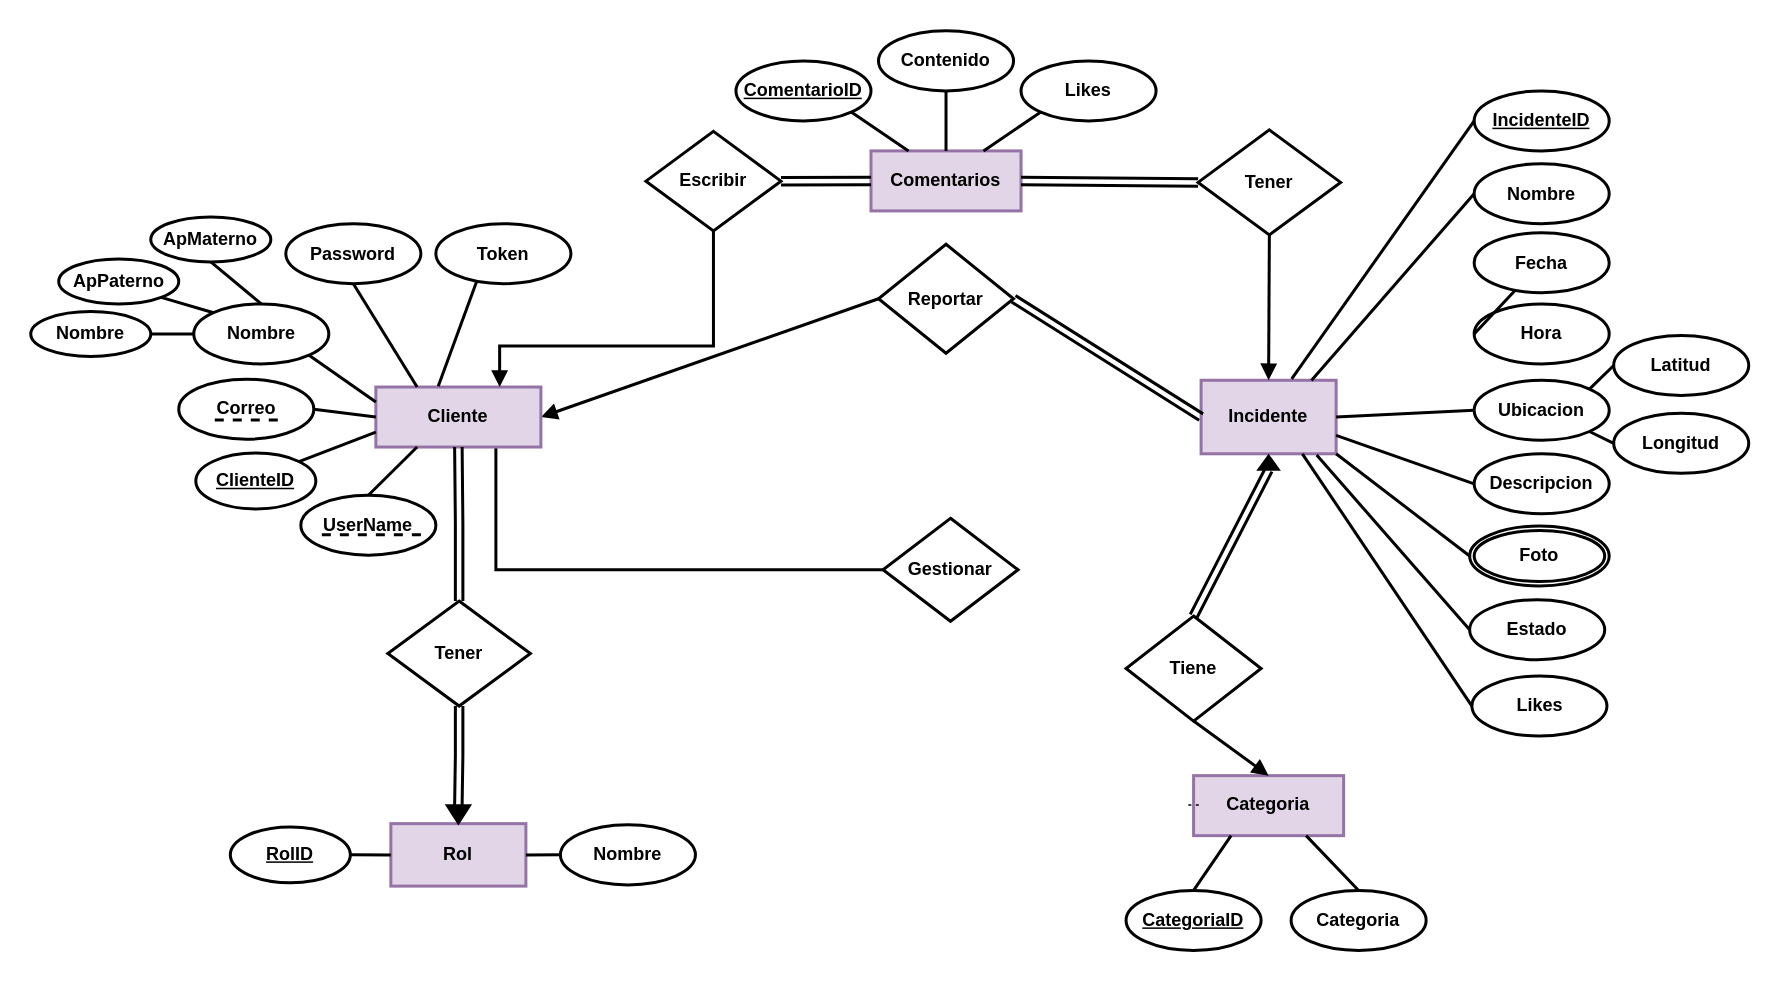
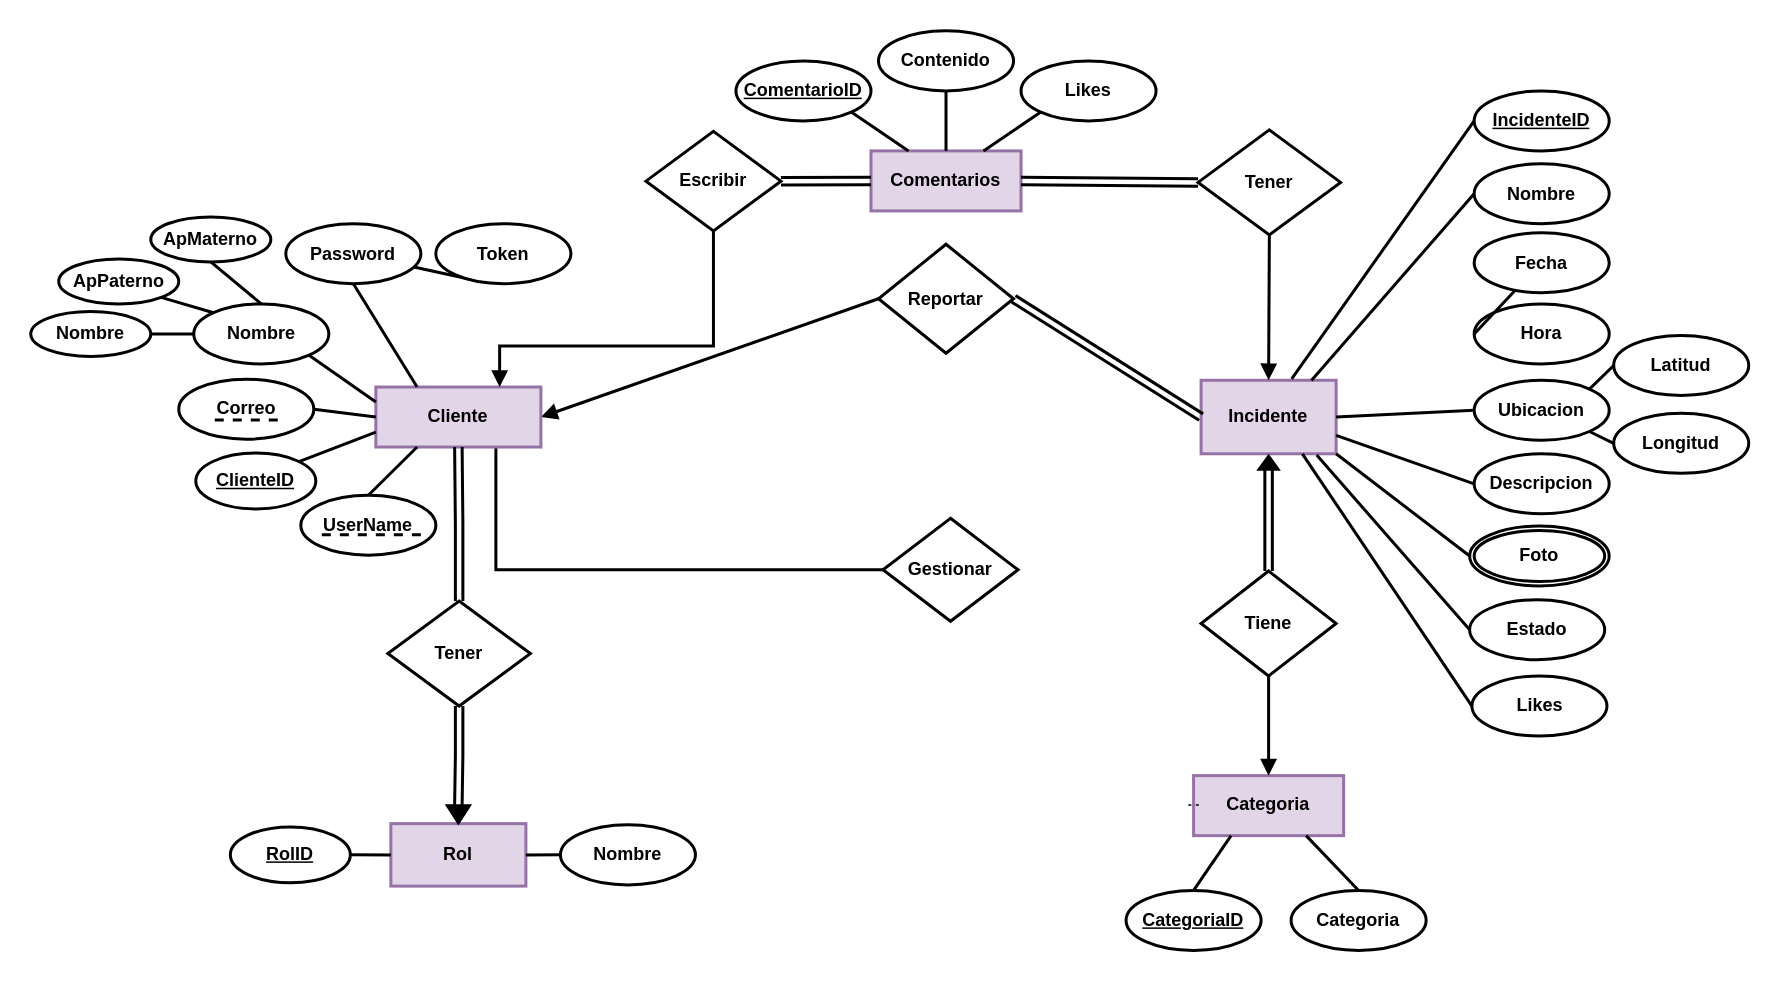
edge "Token" -- "Cliente": now "Token" -- "Password"
node "Tiene": moved (1193, 668) -> (1268, 623)
